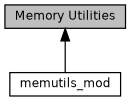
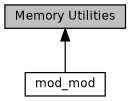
node "memutils_mod": label "memutils_mod" -> "mod_mod"
